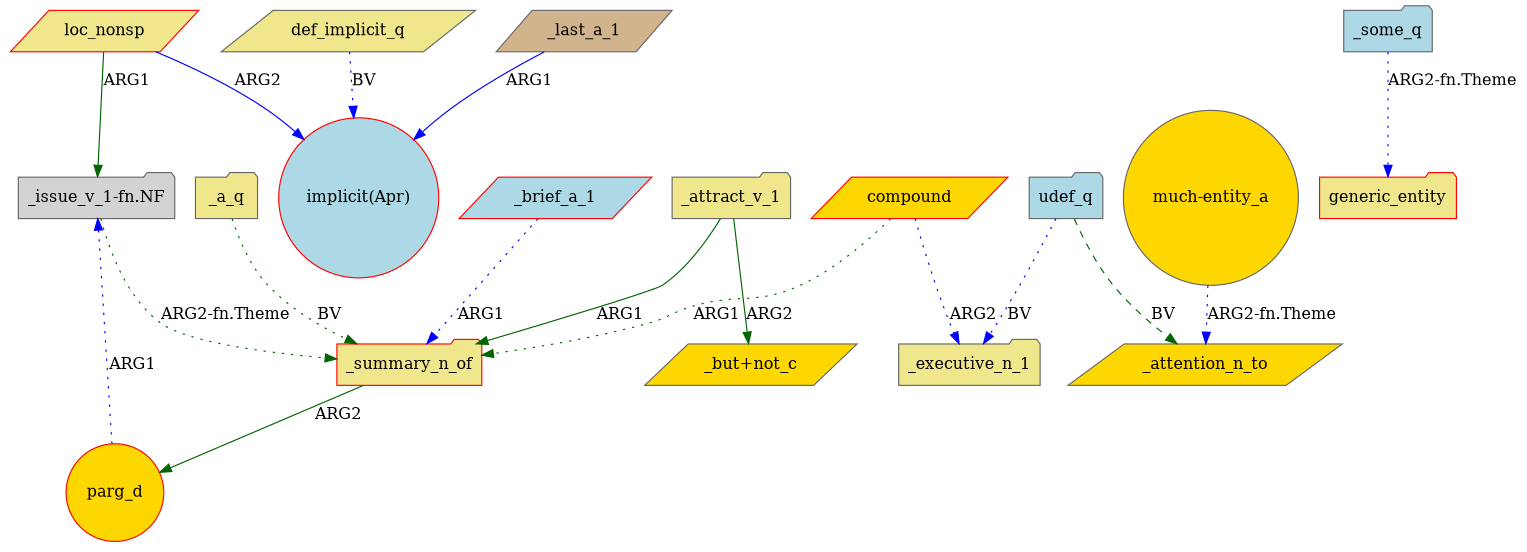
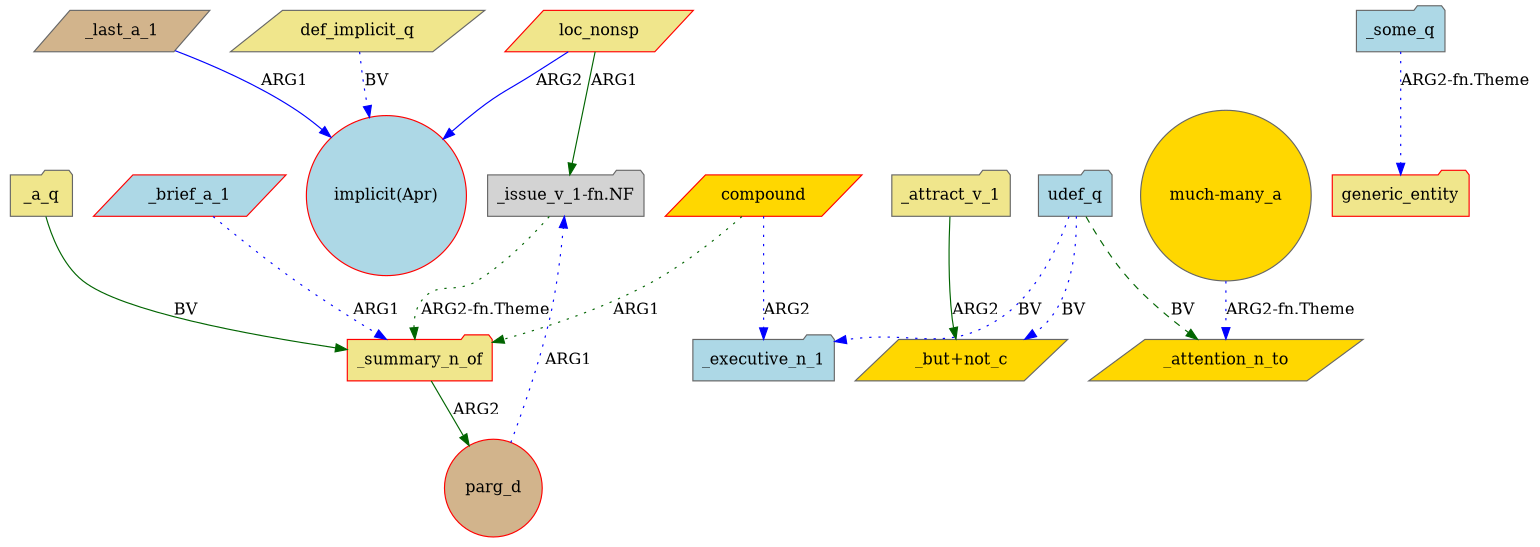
node "much-entity_a": label "much-entity_a" -> "much-many_a"
edge "udef_q" -> "_but+not_c": added, label "BV"
edge "_a_q" -> "_summary_n_of": style dotted -> solid
edge "_attract_v_1" -> "_summary_n_of": removed, label "ARG1"
node "_executive_n_1": fillcolor khaki -> lightblue
node "parg_d": fillcolor gold -> tan
